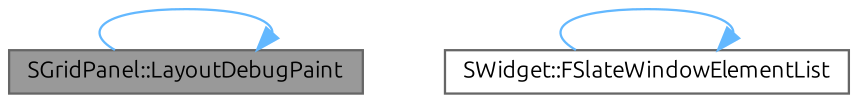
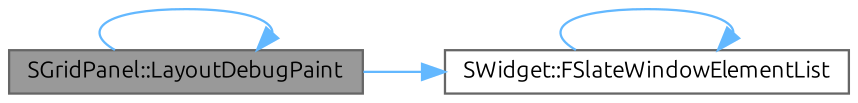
edge "SGridPanel::LayoutDebugPaint" -> "SWidget::FSlateWindowElementList": added
